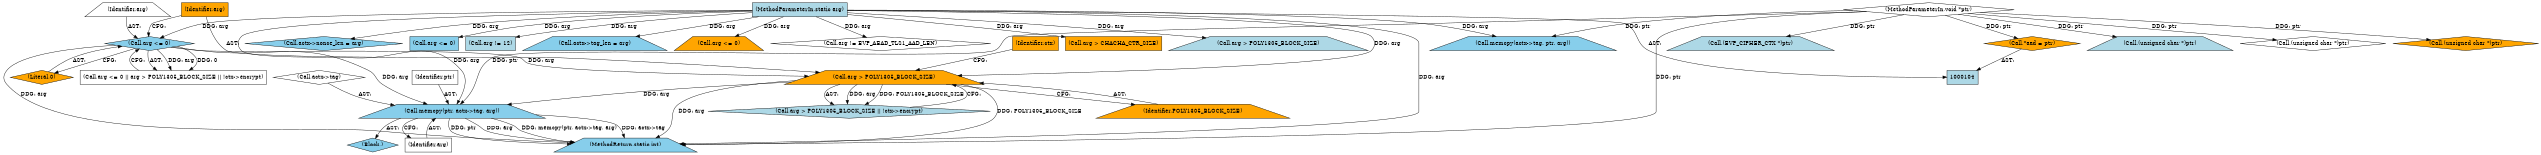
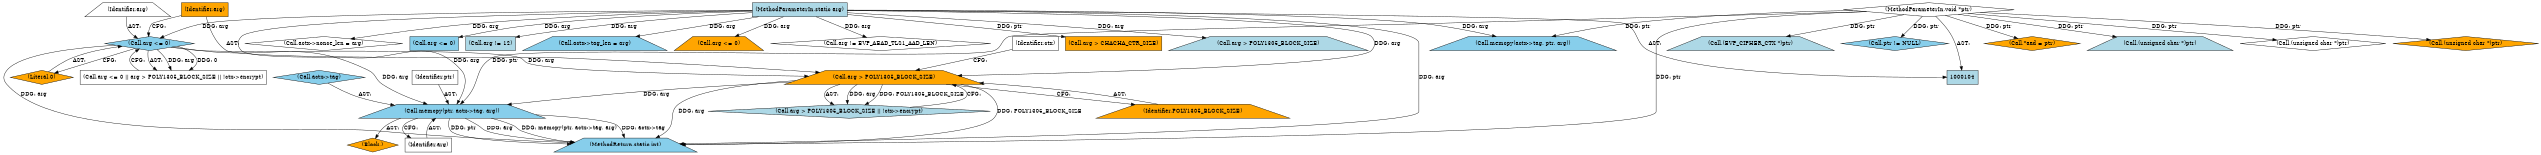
edge "(MethodParameterIn,static arg)" -> "(Call,arg > CHACHA_CTR_SIZE)": label "DDG: arg" -> "DDG: ptr"
node "(Call,actx->nonce_len = arg)": fillcolor skyblue -> white
node "(Identifier,ctx)": fillcolor orange -> white
node "(Call,ptr != NULL)": added
edge "(Call,*aad = ptr)" -> "1000104": now "(MethodParameterIn,void *ptr)" -> "1000104"
node "(Call,actx->tag)": fillcolor white -> skyblue
node "(Block,)": fillcolor skyblue -> orange
